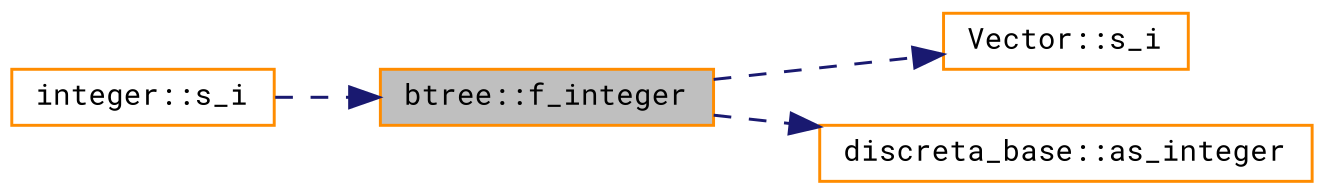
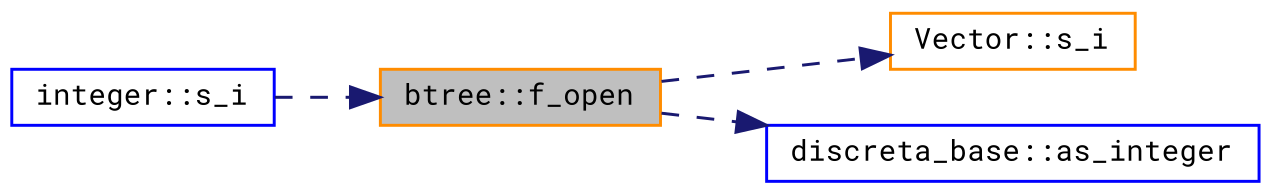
node "integer::s_i": color darkorange -> blue
node "btree::f_integer": label "btree::f_integer" -> "btree::f_open"
node "discreta_base::as_integer": color darkorange -> blue
